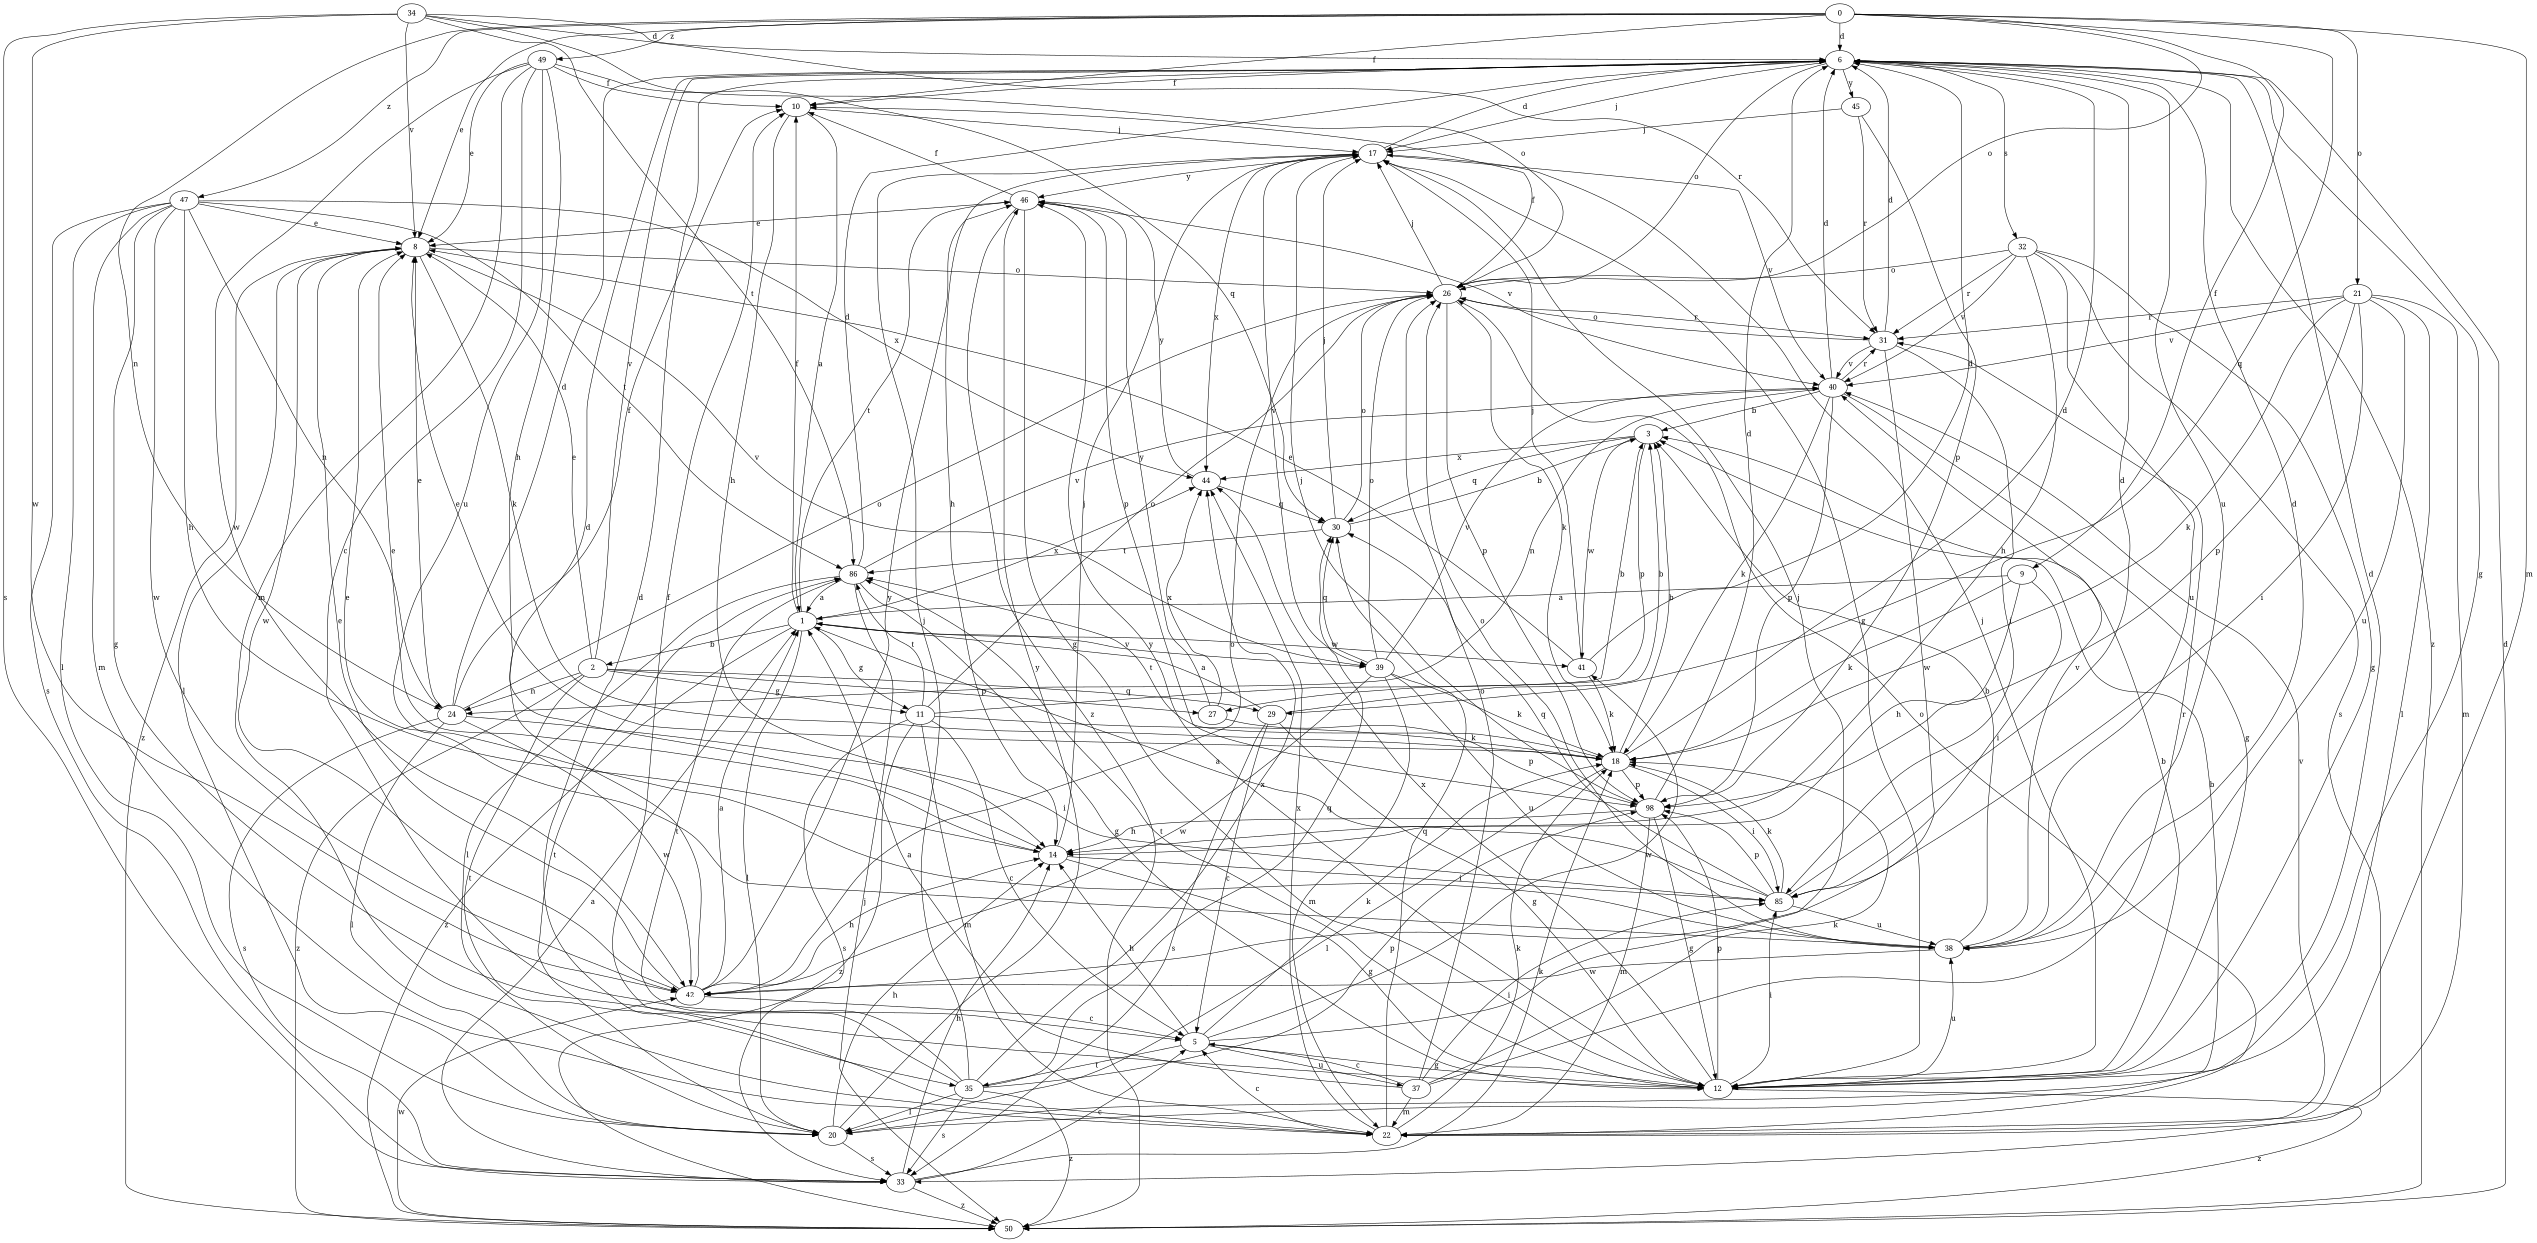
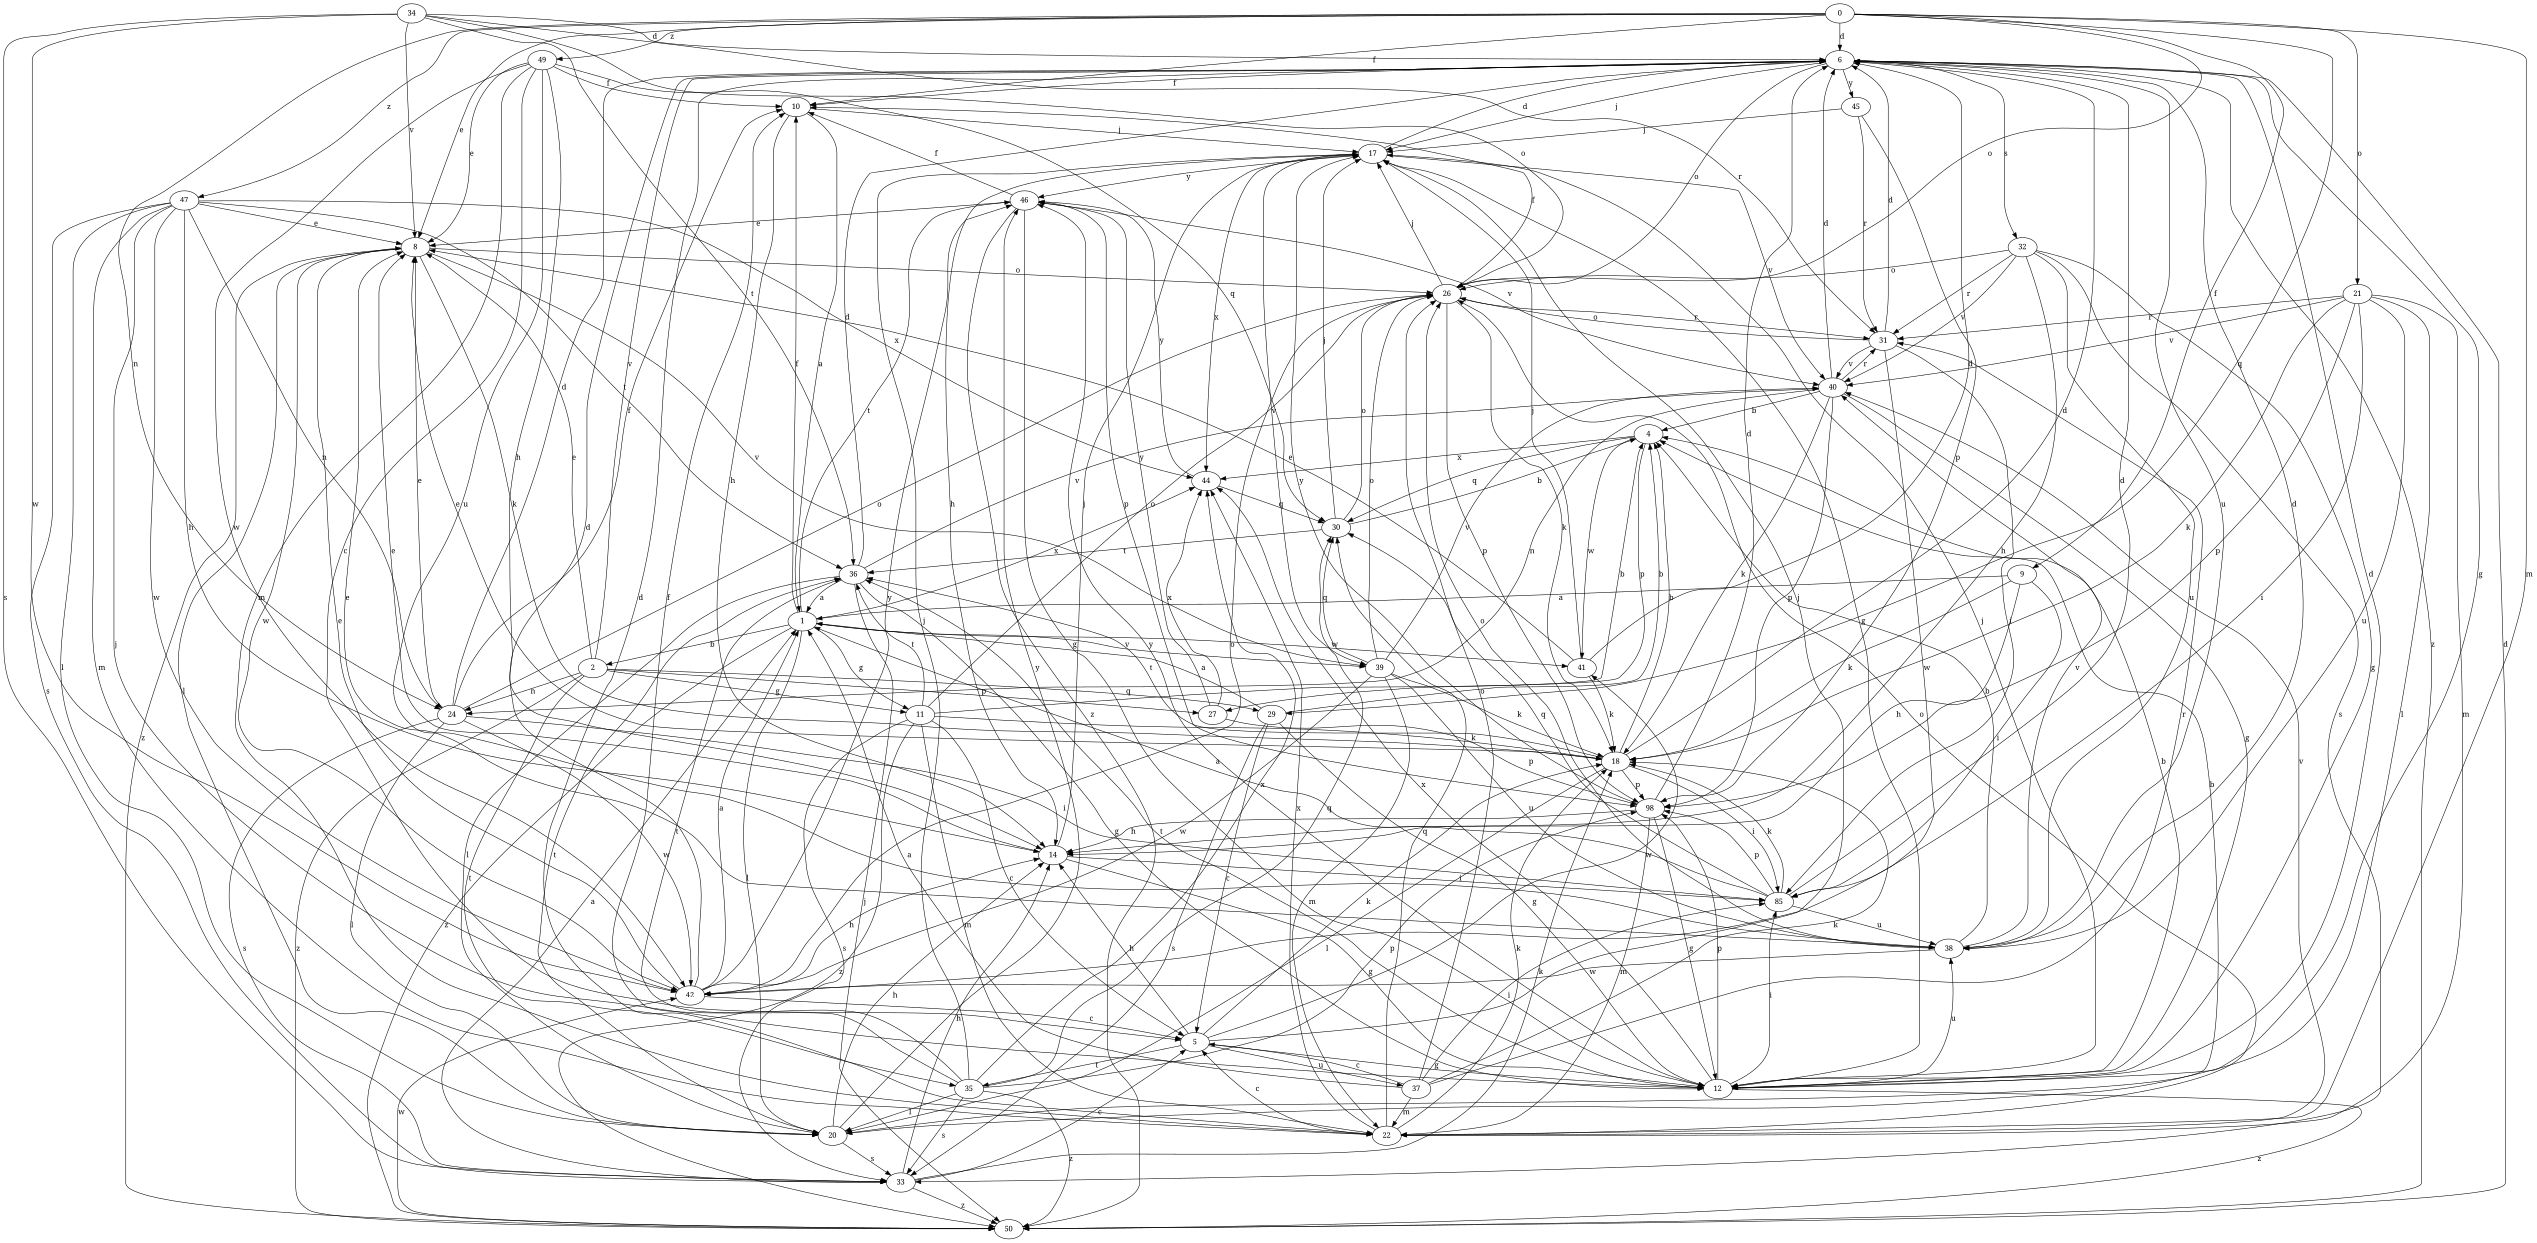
node "3": label "3" -> "4"
edge "98" -> "17": label "j" -> "y"
node "86": label "86" -> "36"
edge "47" -> "12": label "g" -> "j"
